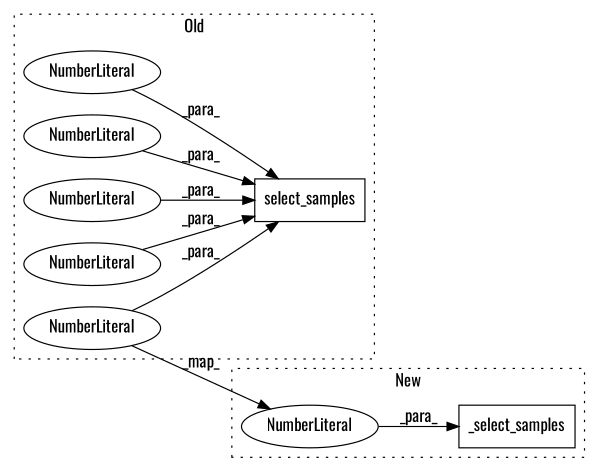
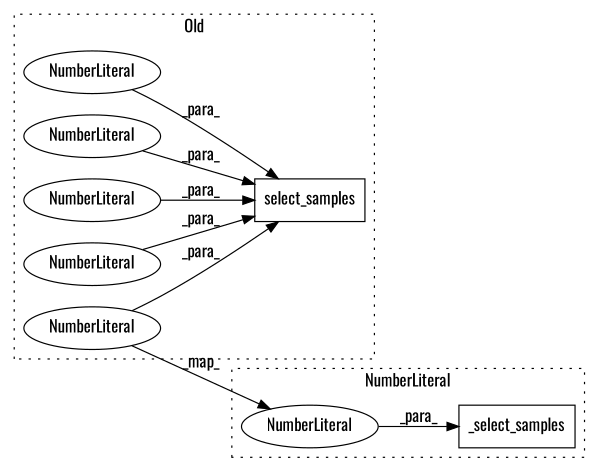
cluster "New": label "New" -> "NumberLiteral"
